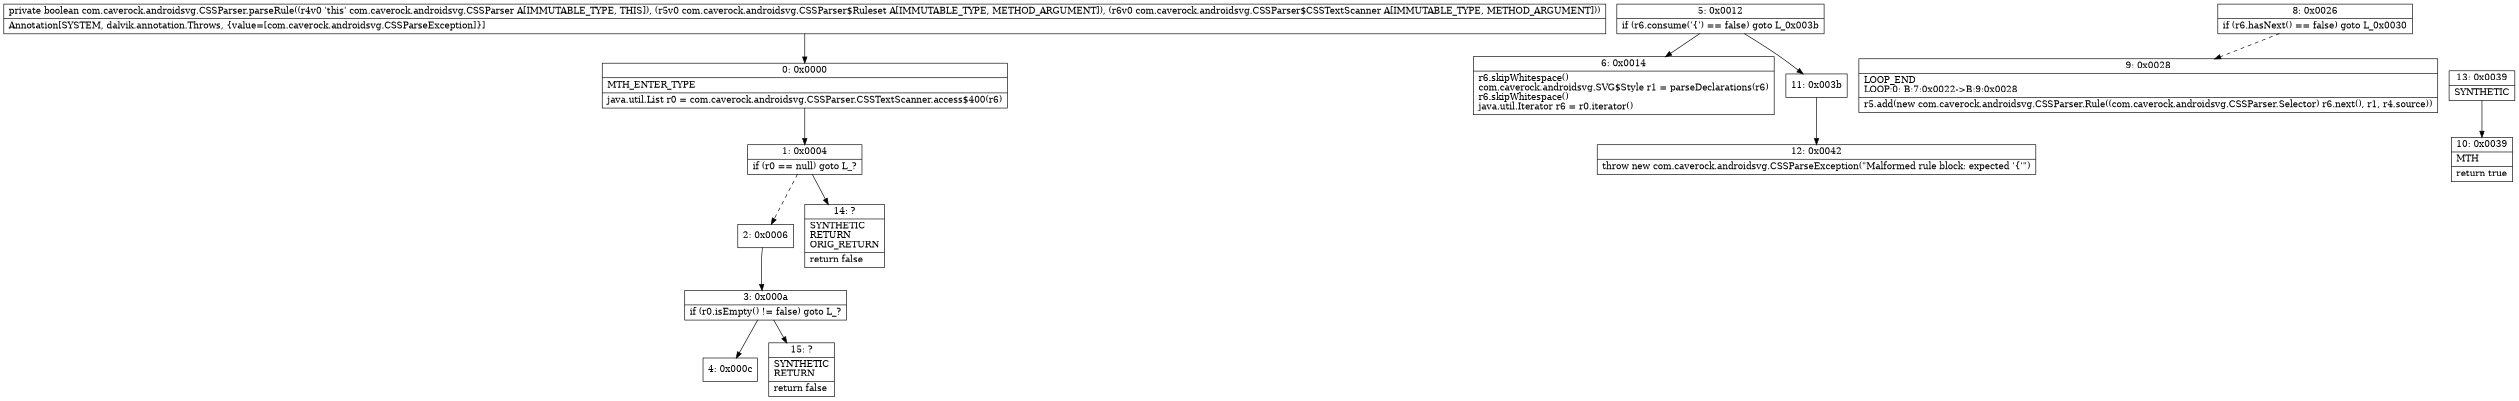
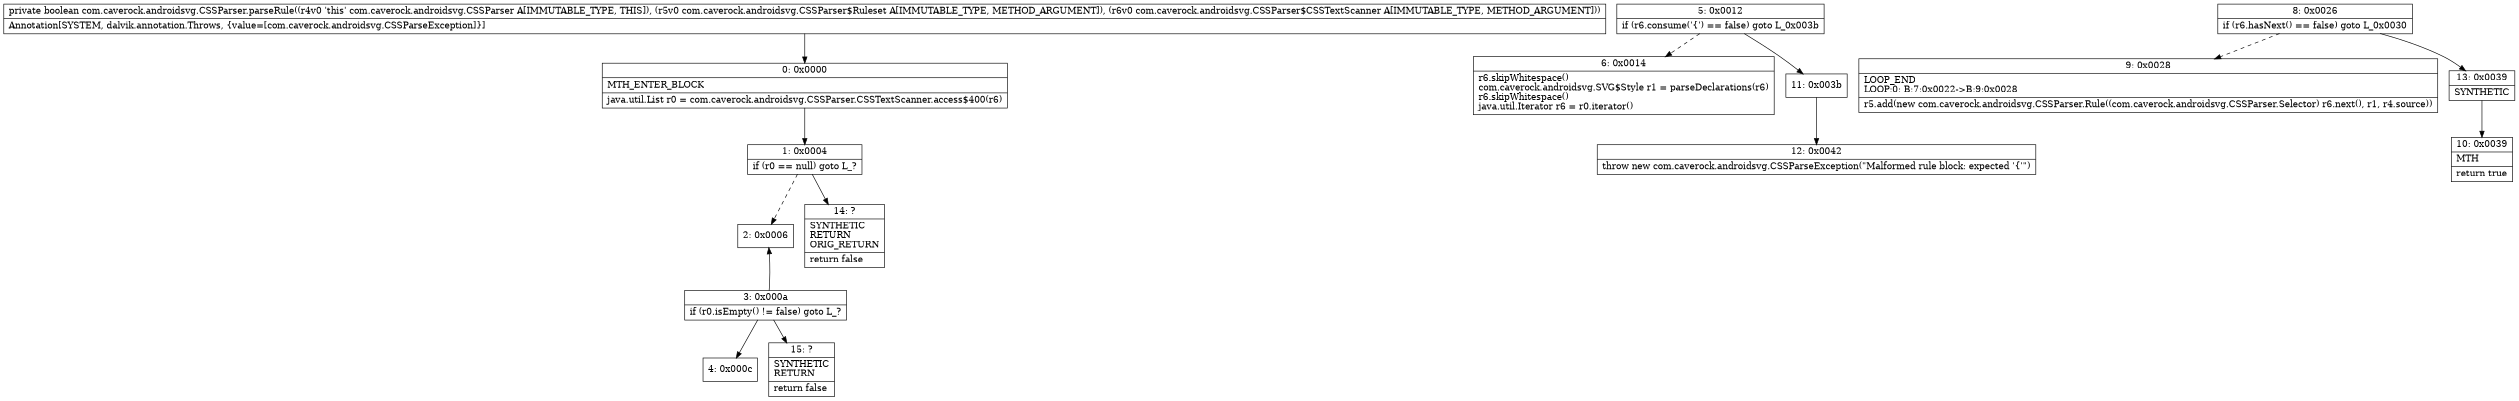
edge "5: 0x0012" -> "6: 0x0014": style solid -> dashed
edge "8: 0x0026" -> "13: 0x0039": added
node "0: 0x0000": text "MTH_ENTER_TYPE" -> "MTH_ENTER_BLOCK"
edge "2: 0x0006" -> "3: 0x000a": reversed
